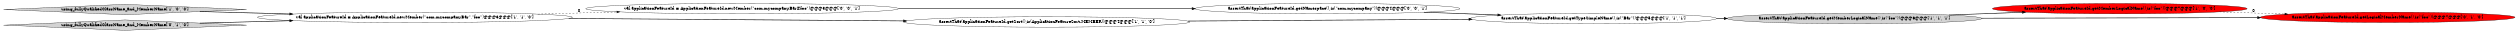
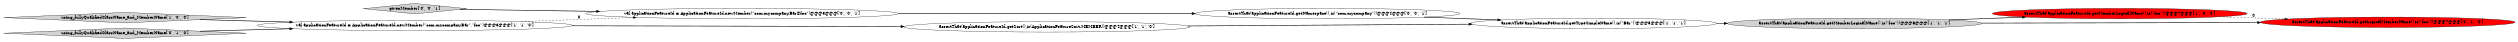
node "givenMember['0', '0', '1']": added
